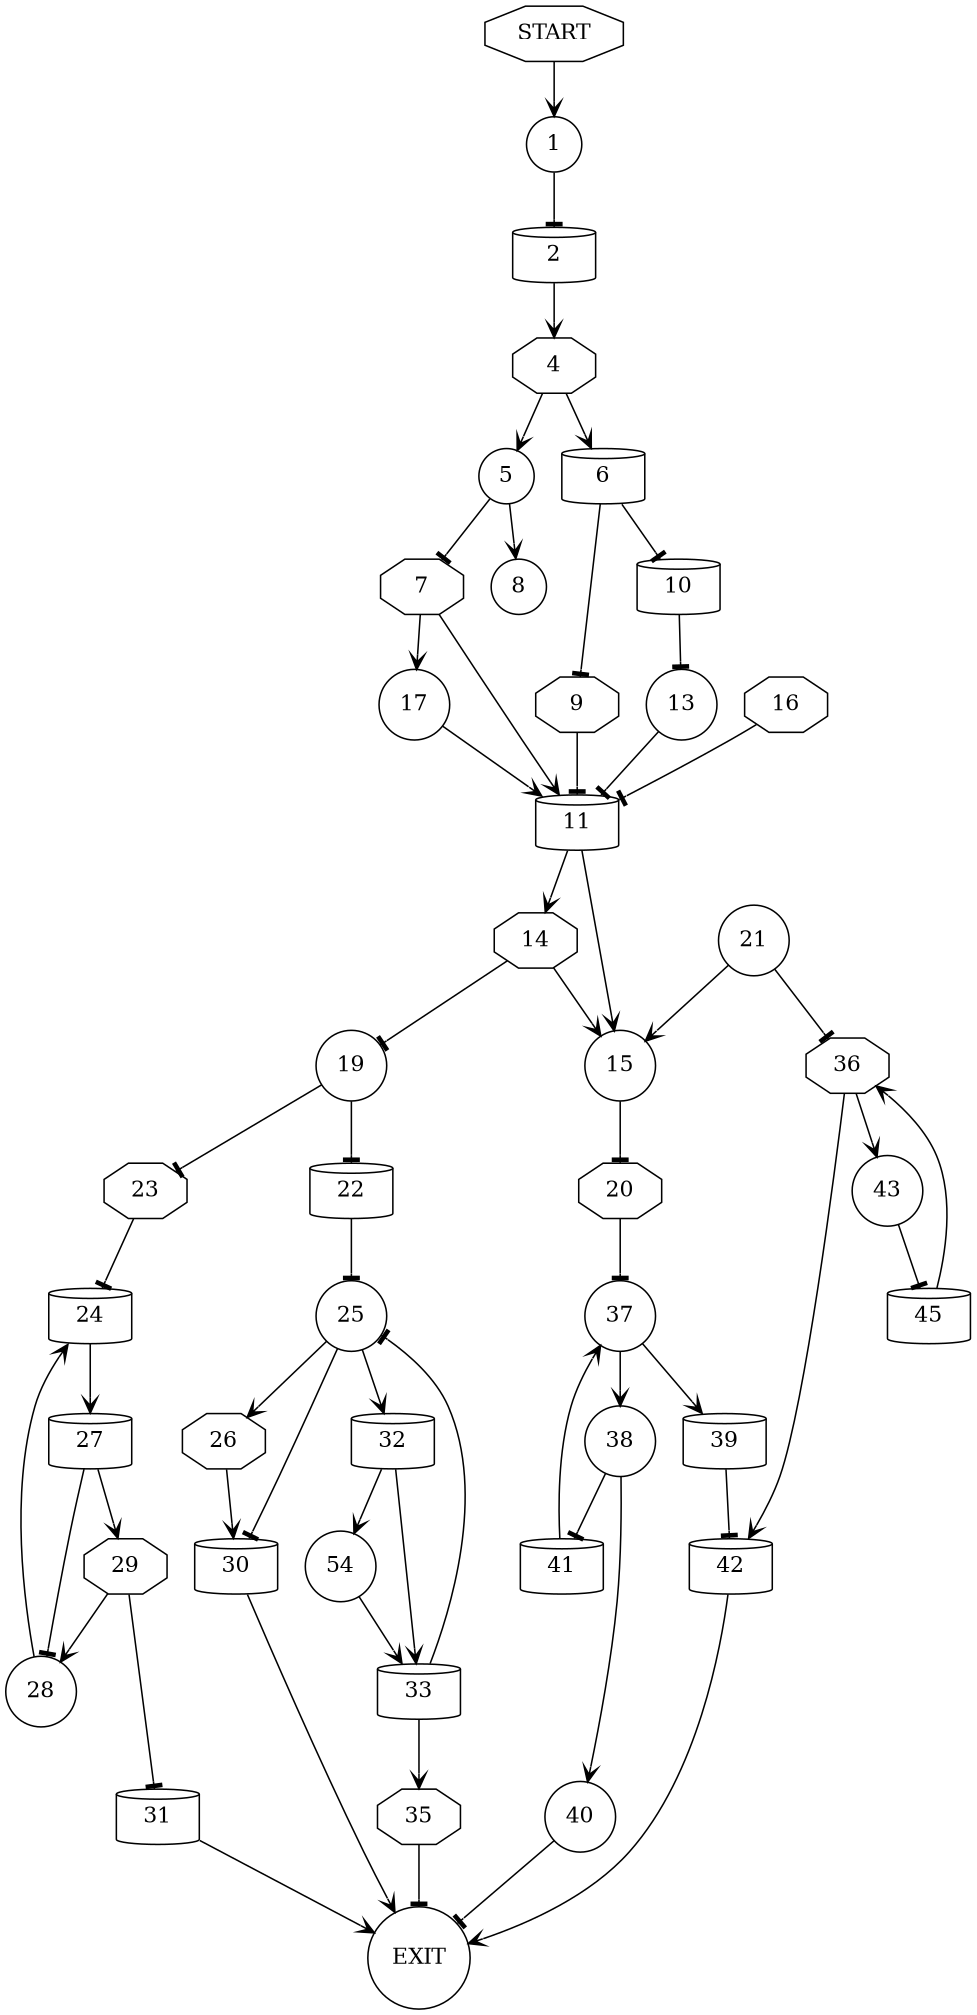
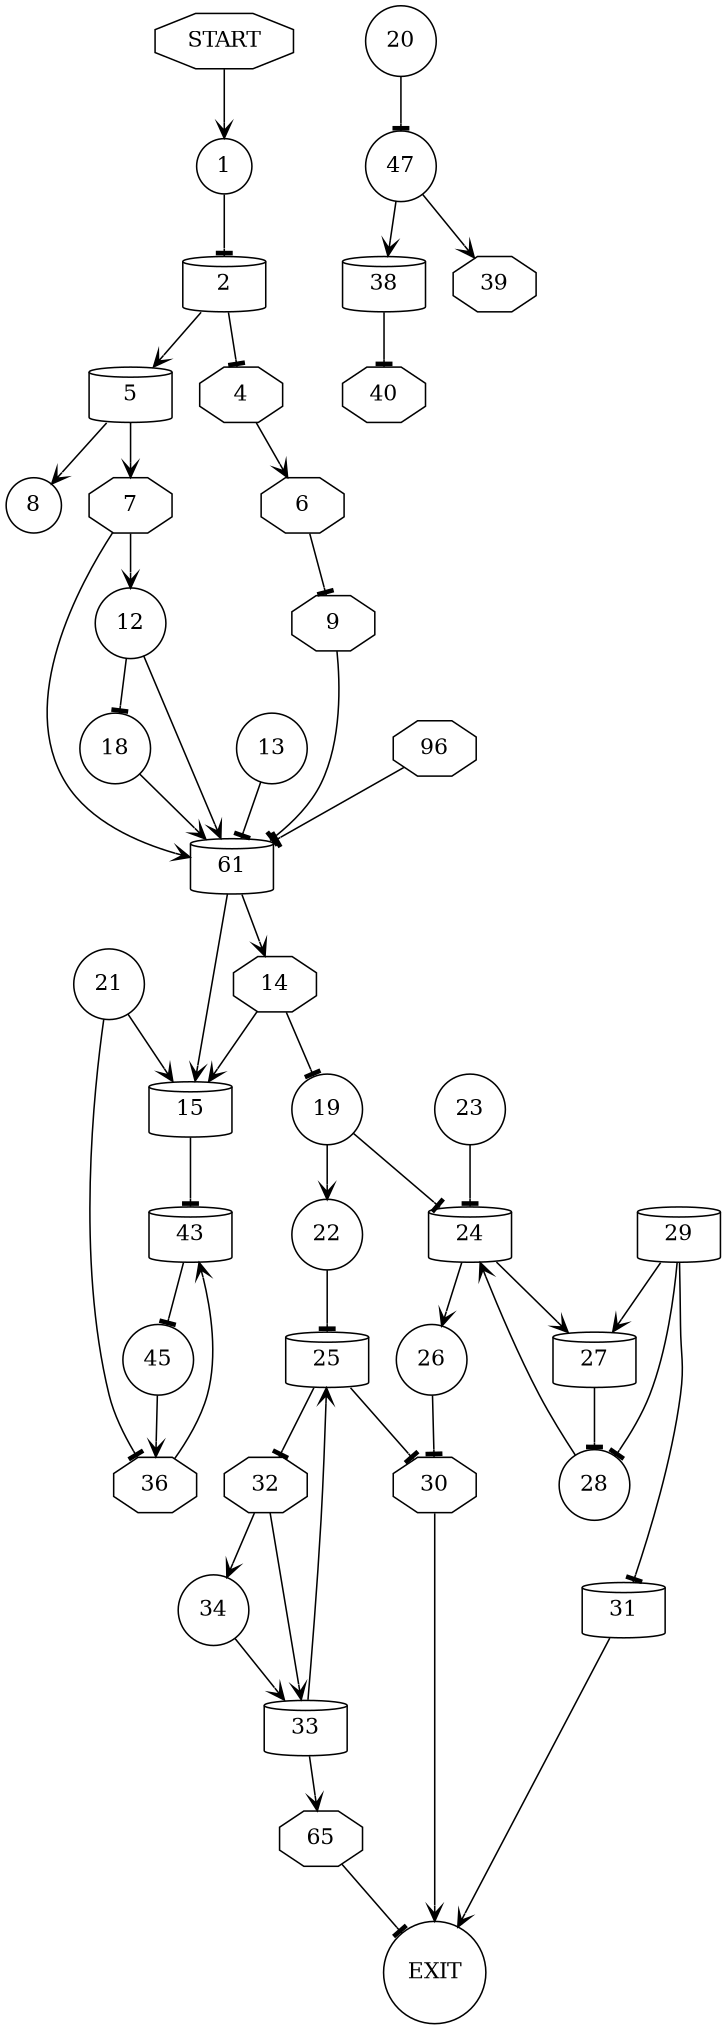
edge "2" -> "4": arrowhead vee -> tee
edge "4" -> "5": now "2" -> "5"
node "5": shape circle -> cylinder
node "6": shape cylinder -> octagon
edge "5" -> "7": arrowhead tee -> vee
node "10": removed
node "17": label "17" -> "12"
node "16": label "16" -> "96"
node "18": added
node "11": label "11" -> "61"
node "15": shape circle -> cylinder
edge "19" -> "23": now "19" -> "24"
edge "19" -> "22": arrowhead tee -> vee
edge "15" -> "20": now "15" -> "43"
node "23": shape octagon -> circle
node "22": shape cylinder -> circle
node "20": shape octagon -> circle
node "43": shape circle -> cylinder
node "25": shape circle -> cylinder
node "37": label "37" -> "47"
node "45": shape cylinder -> circle
edge "25" -> "26": now "24" -> "26"
edge "25" -> "32": arrowhead vee -> tee
node "26": shape octagon -> circle
node "32": shape cylinder -> octagon
node "38": shape circle -> cylinder
node "39": shape cylinder -> octagon
edge "33" -> "25": arrowhead tee -> vee
edge "27" -> "29": reversed
edge "26" -> "30": arrowhead vee -> tee
node "29": shape octagon -> cylinder
node "30": shape cylinder -> octagon
node "54": label "54" -> "34"
node "41": removed
node "42": removed
edge "29" -> "28": arrowhead vee -> tee
edge "38" -> "40": arrowhead vee -> tee
node "35": label "35" -> "65"
node "40": shape circle -> octagon
edge "40" -> "EXIT": removed
